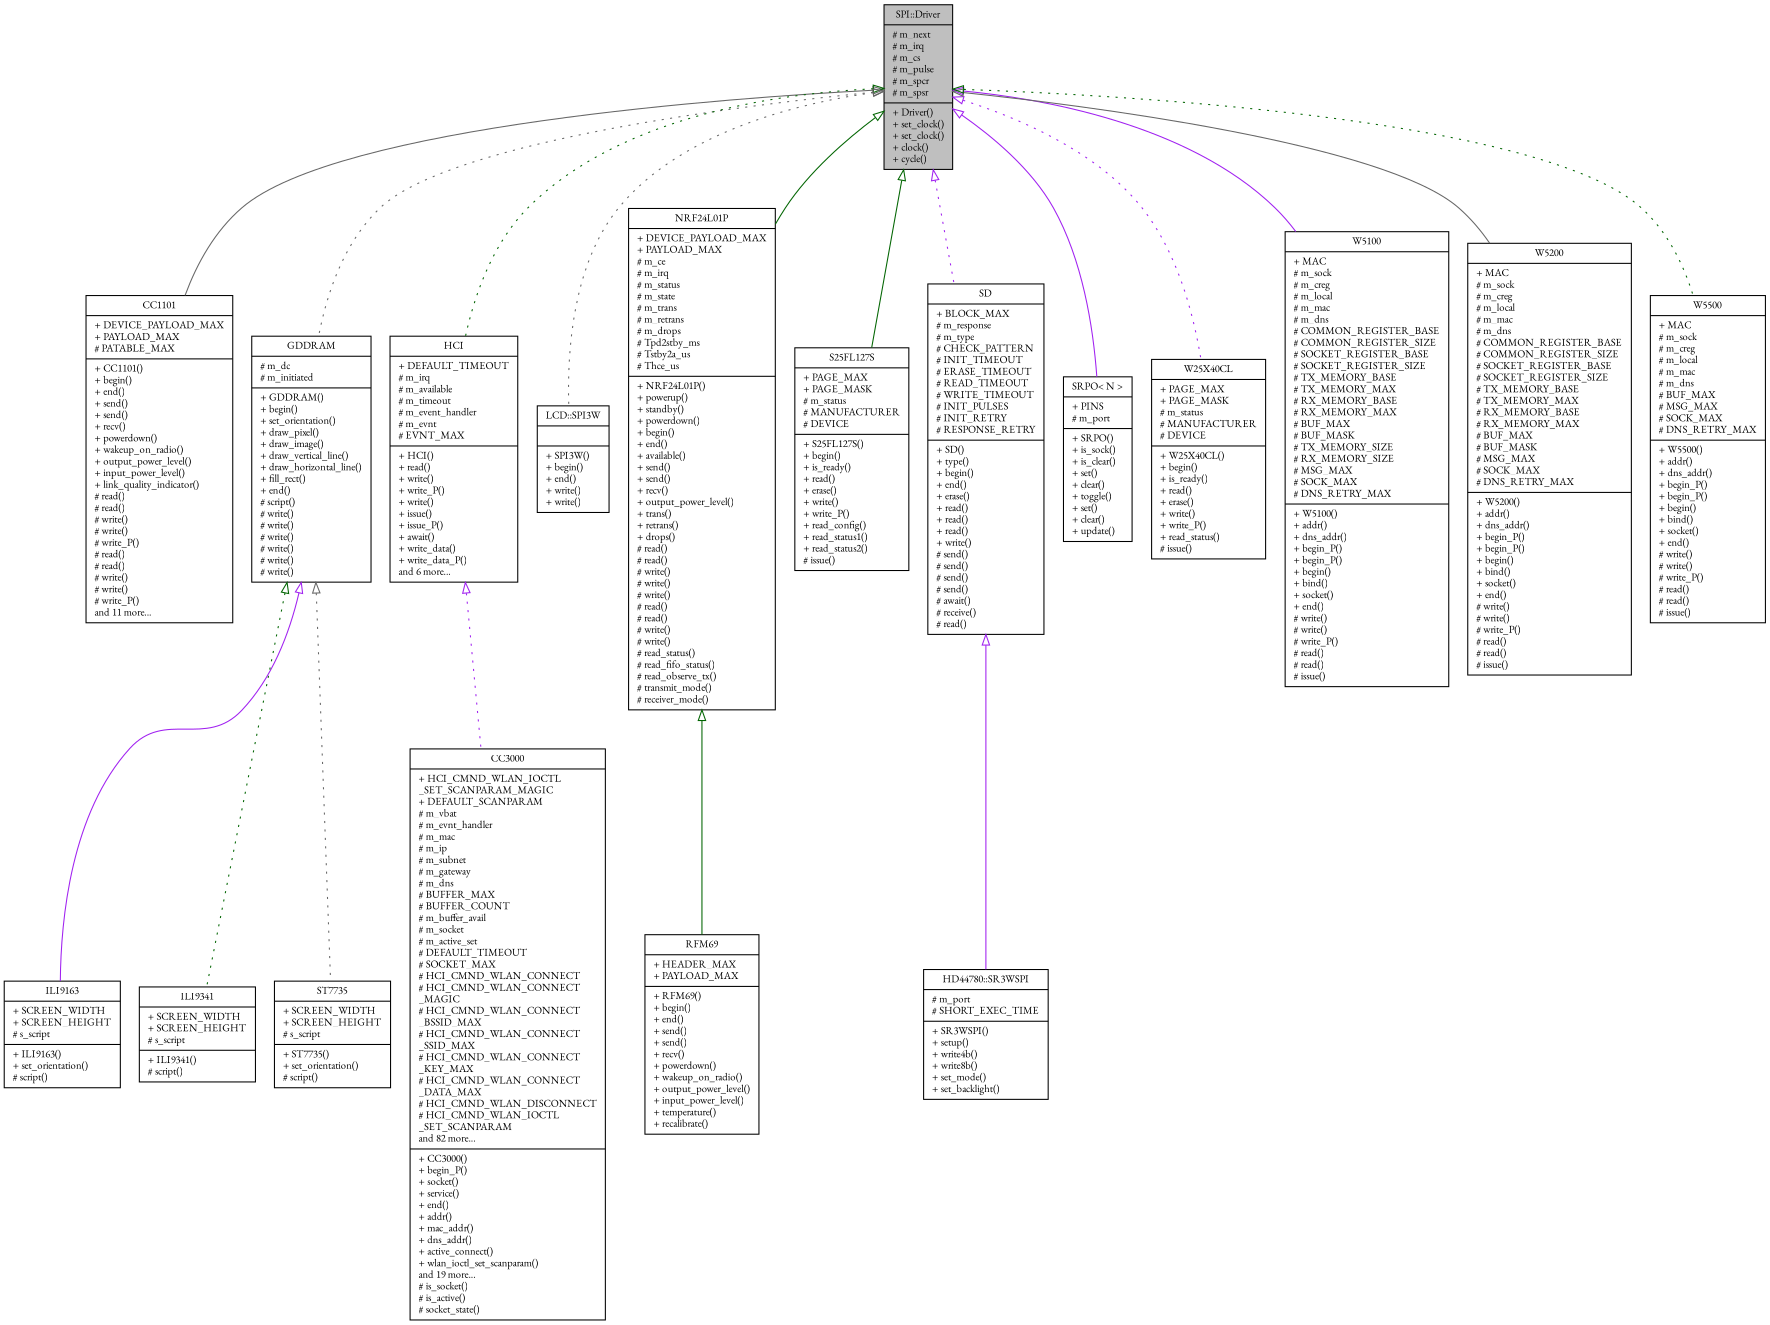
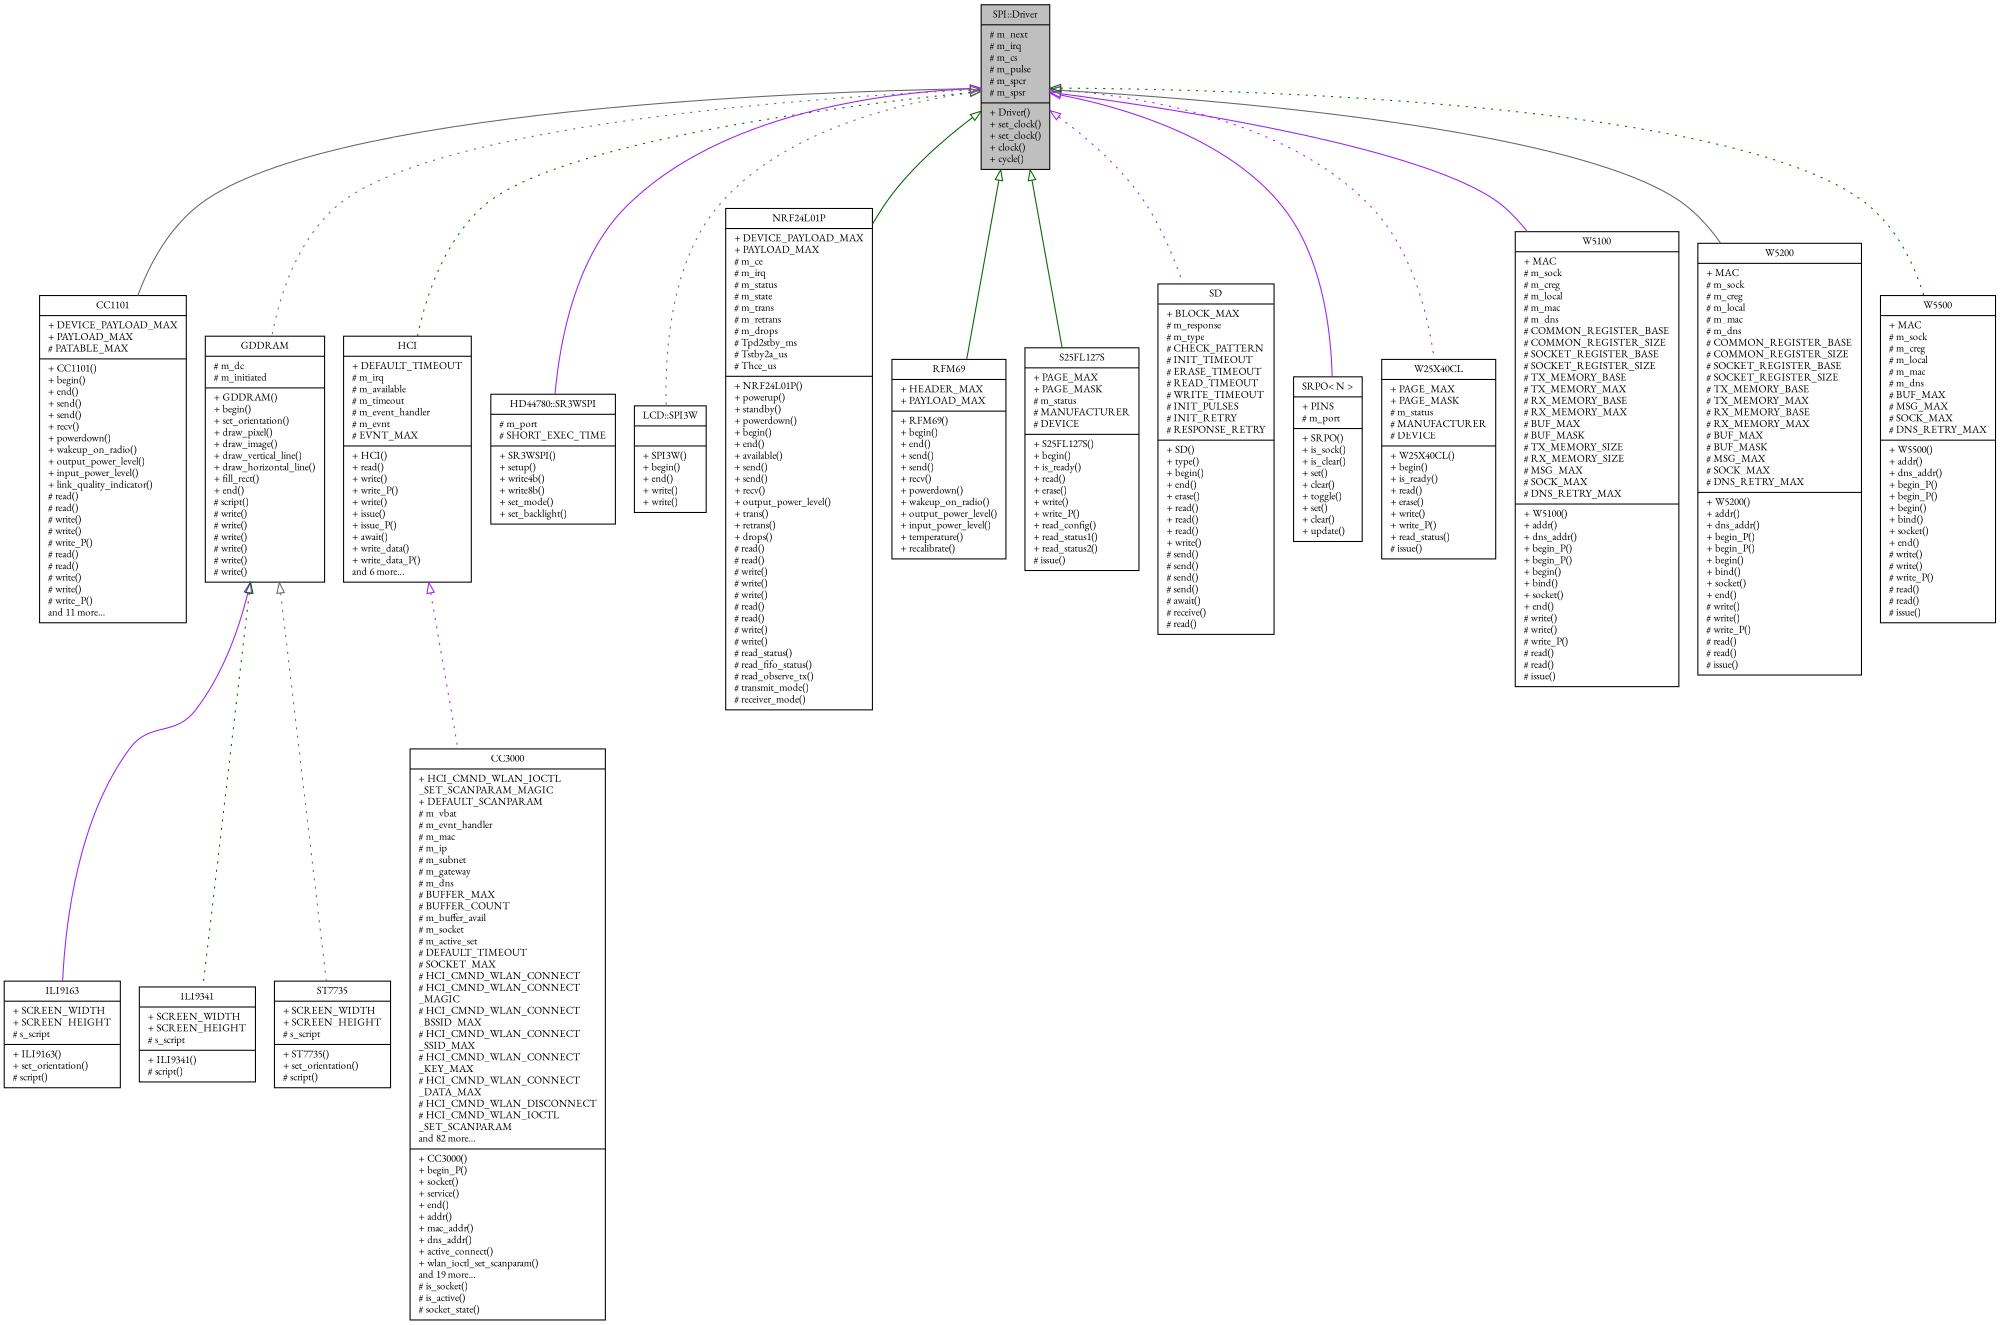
edge "HD44780::SR3WSPI" -> "SD": now "HD44780::SR3WSPI" -> "SPI::Driver"
edge "RFM69" -> "NRF24L01P": now "RFM69" -> "SPI::Driver"
